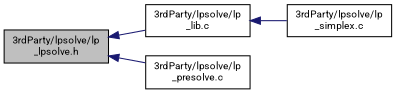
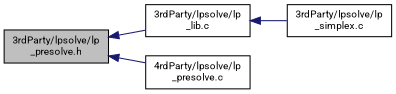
node "3rdParty/lpsolve/lp _lpsolve.h": label "3rdParty/lpsolve/lp _lpsolve.h" -> "3rdParty/lpsolve/lp _presolve.h"
node "3rdParty/lpsolve/lp _presolve.c": label "3rdParty/lpsolve/lp _presolve.c" -> "4rdParty/lpsolve/lp _presolve.c"
